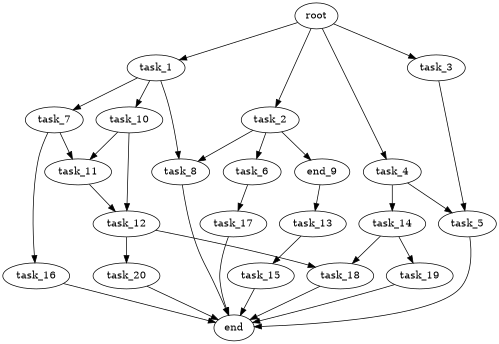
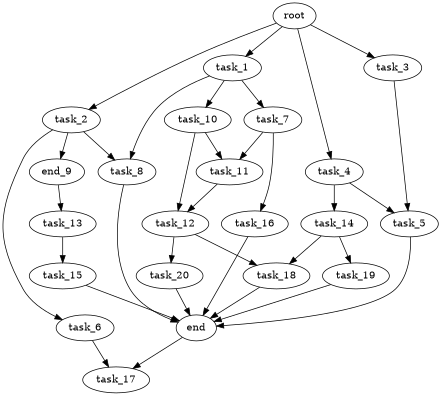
edge "task_17" -> "end": reversed
